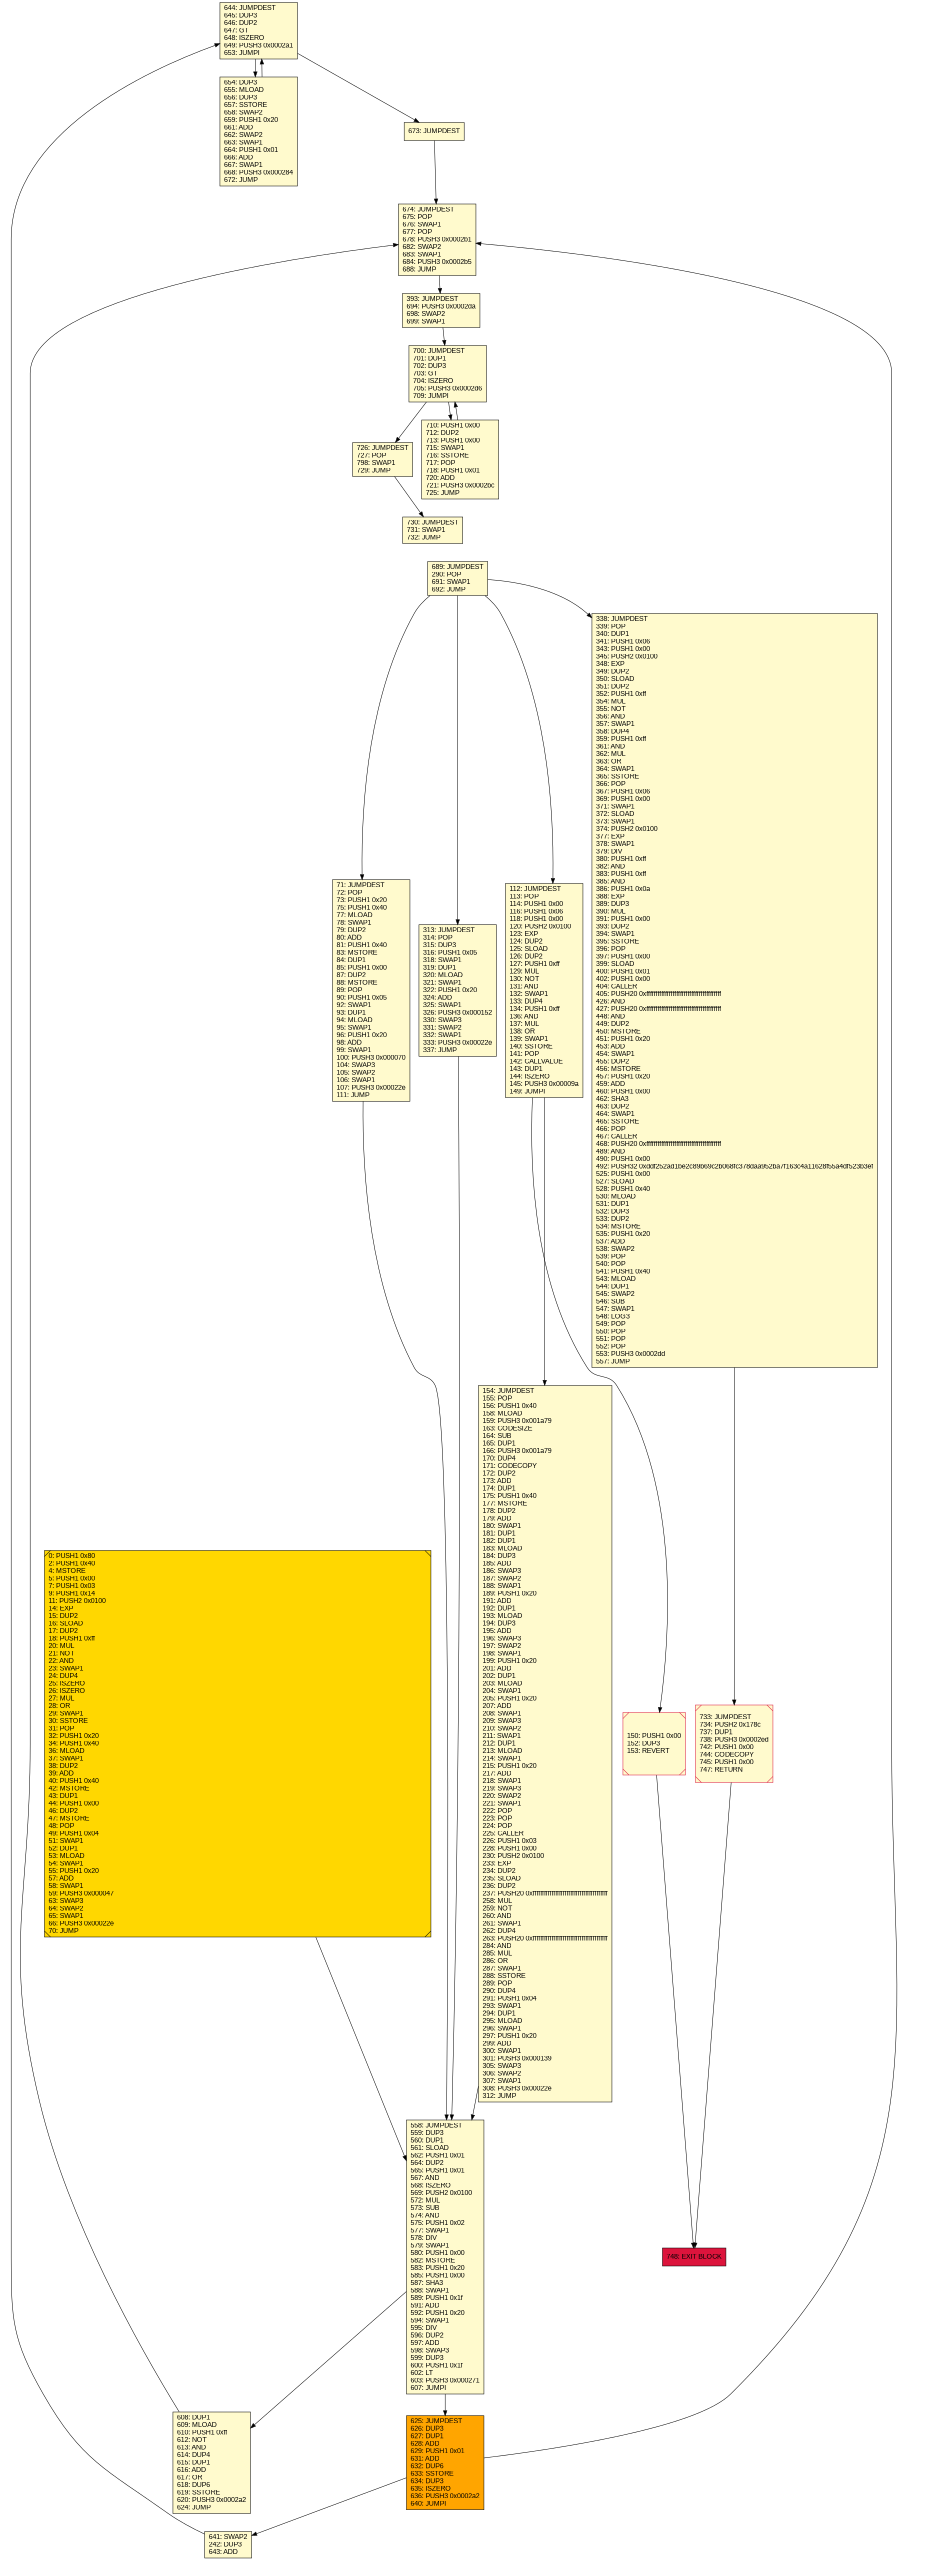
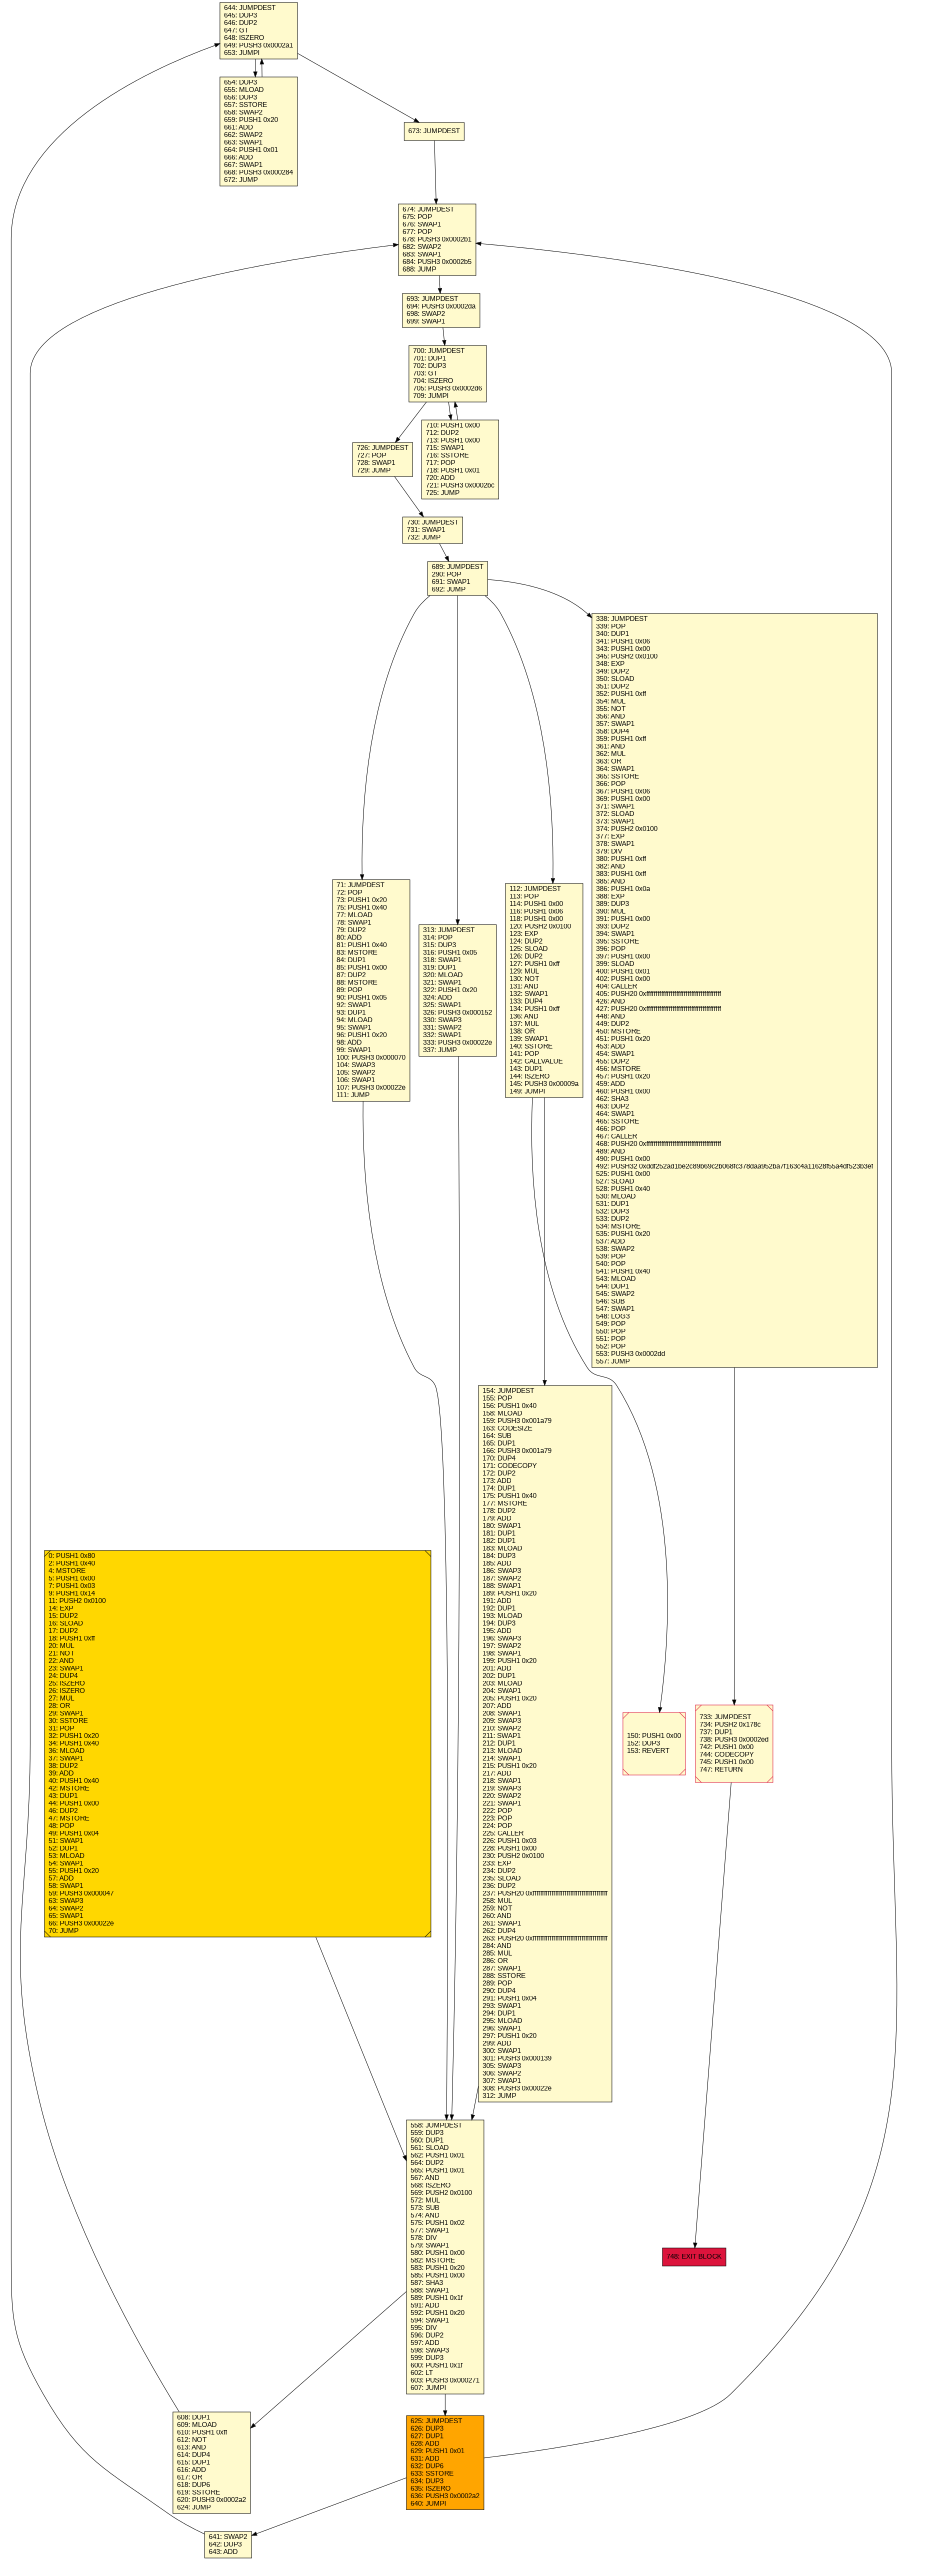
node "393: JUMPDEST 694: PUSH3 0x0002da 698: SWAP2 699: SWAP1": label "393: JUMPDEST 694: PUSH3 0x0002da 698: SWAP2 699: SWAP1" -> "693: JUMPDEST 694: PUSH3 0x0002da 698: SWAP2 699: SWAP1"
node "726: JUMPDEST 727: POP 798: SWAP1 729: JUMP": label "726: JUMPDEST 727: POP 798: SWAP1 729: JUMP" -> "726: JUMPDEST 727: POP 728: SWAP1 729: JUMP"
edge "730: JUMPDEST 731: SWAP1 732: JUMP" -> "689: JUMPDEST 290: POP 691: SWAP1 692: JUMP": added
edge "150: PUSH1 0x00 152: DUP3 153: REVERT" -> "748: EXIT BLOCK": removed
node "641: SWAP2 242: DUP3 643: ADD": label "641: SWAP2 242: DUP3 643: ADD" -> "641: SWAP2 642: DUP3 643: ADD"
